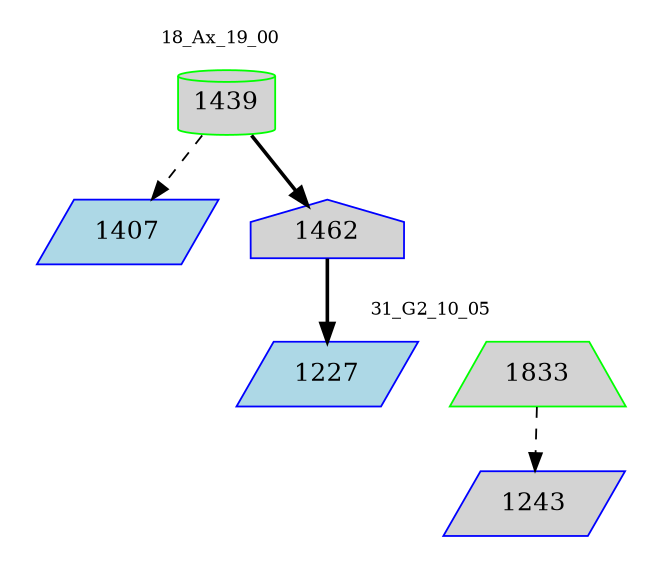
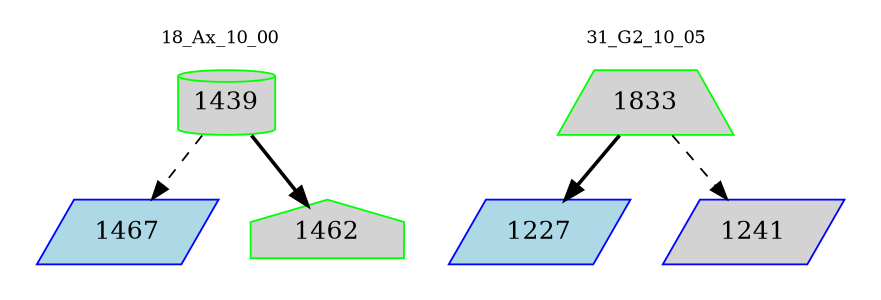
cluster "18_Ax_19_00": label "18_Ax_19_00" -> "18_Ax_10_00"
node "1407": label "1407" -> "1467"
node "1462": color blue -> green
edge "1462" -> "1227": now "1833" -> "1227"
node "1243": label "1243" -> "1241"
